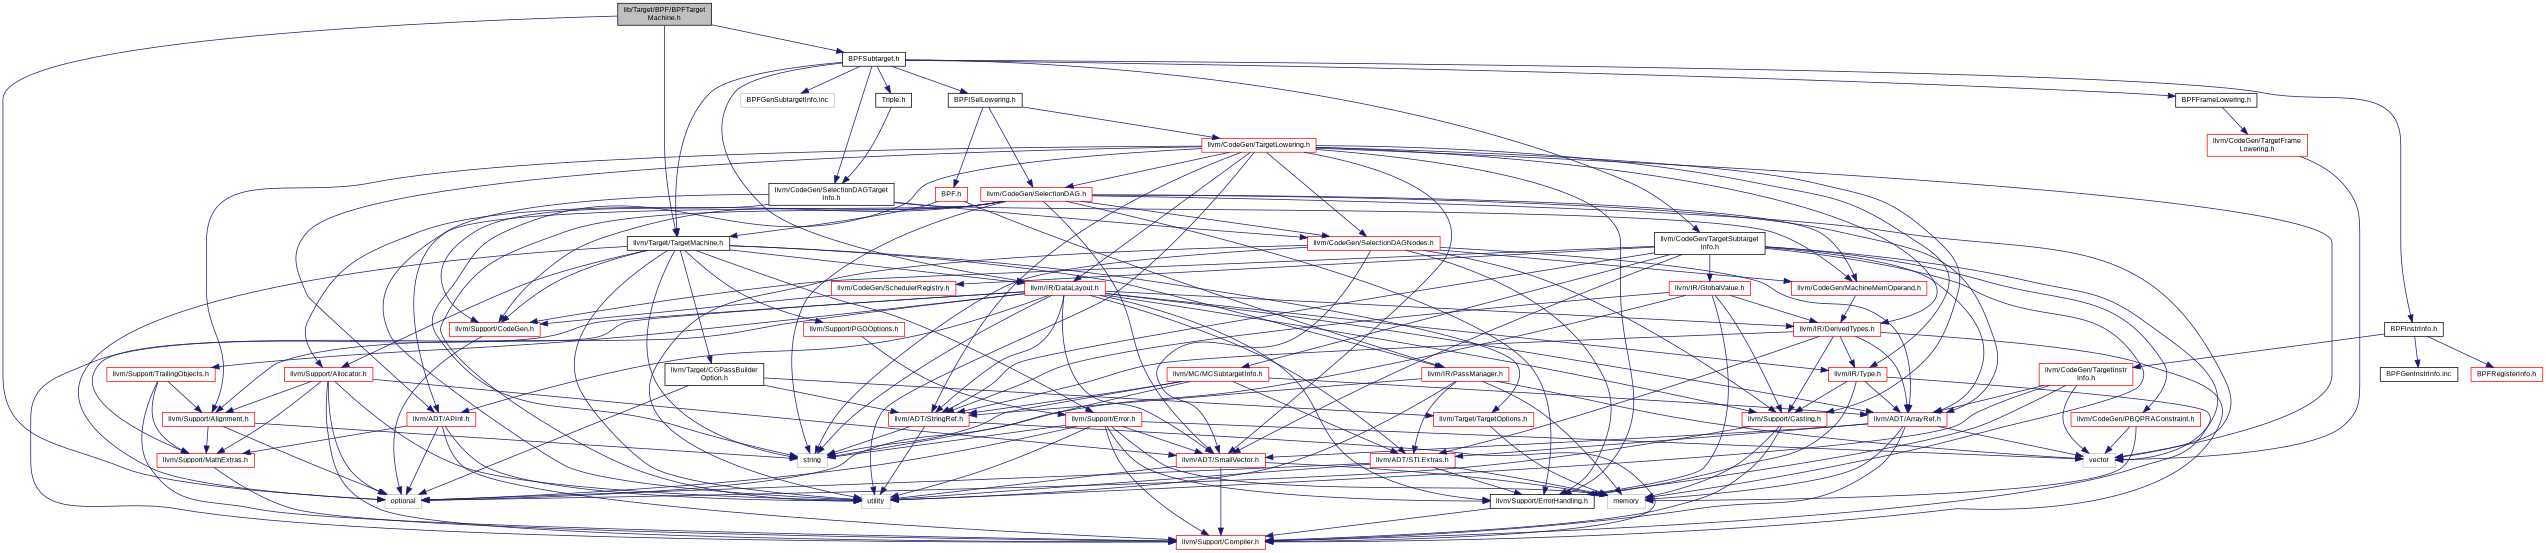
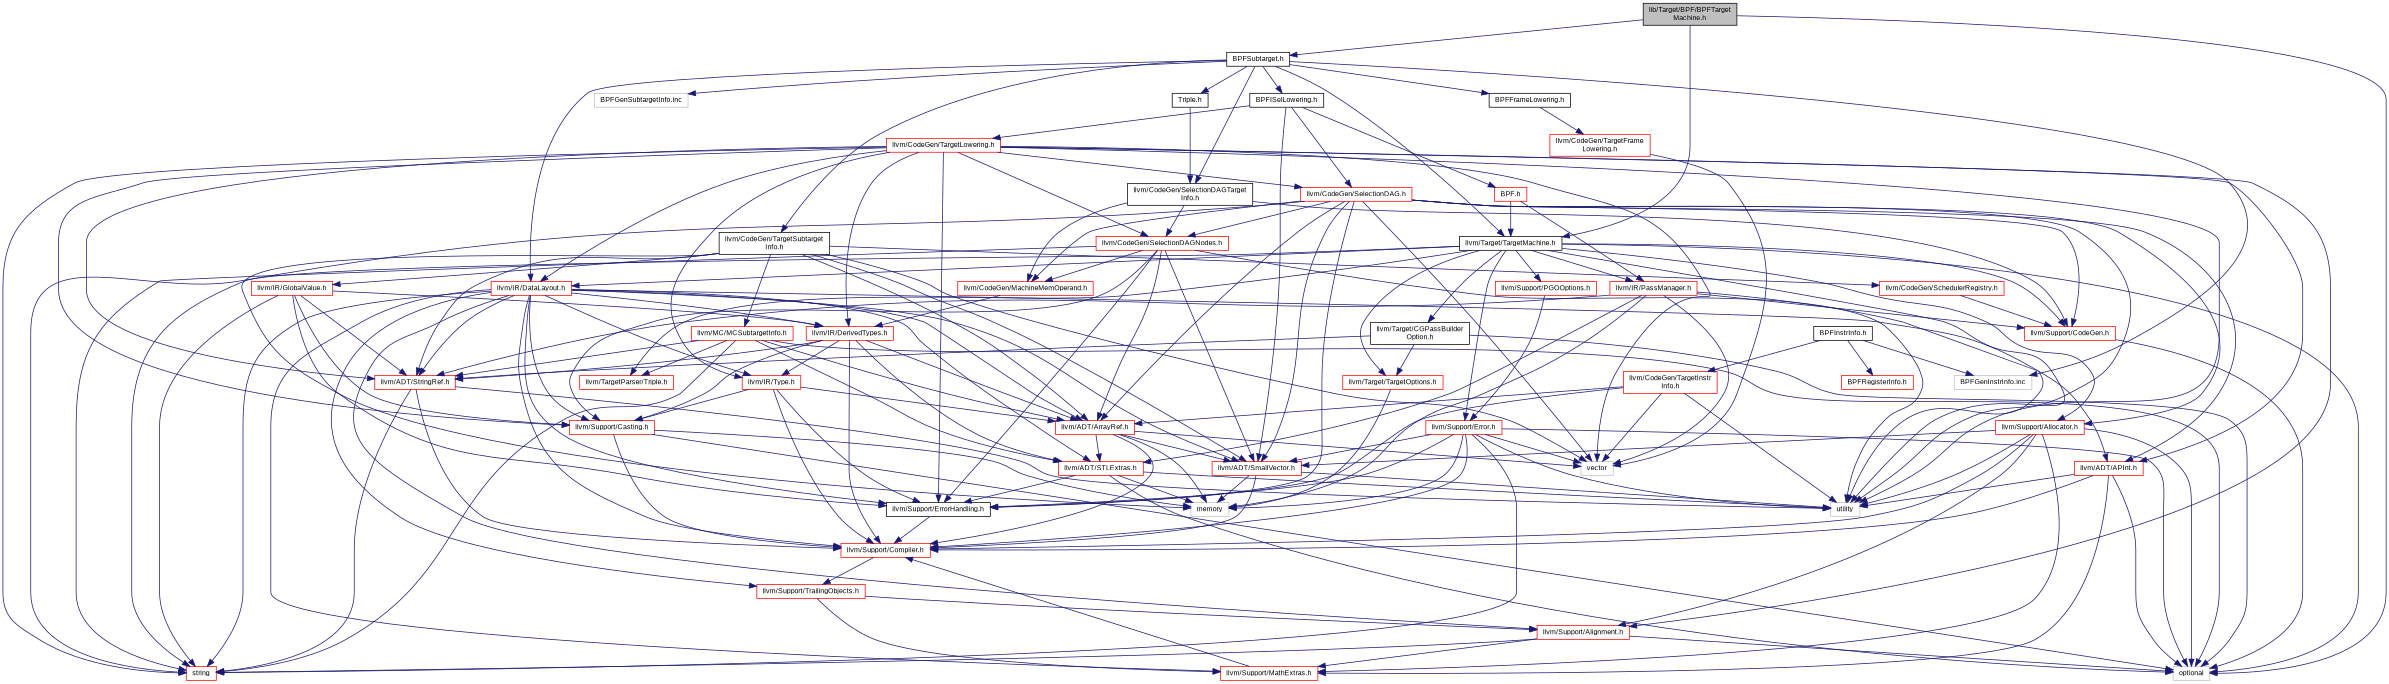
edge "BPFSubtarget.h" -> "BPFInstrInfo.h": now "BPFSubtarget.h" -> "BPFGenInstrInfo.inc"
edge "llvm/CodeGen/TargetSubtarget Info.h" -> "llvm/Support/CodeGen.h": now "llvm/IR/PassManager.h" -> "llvm/Support/CodeGen.h"
edge "llvm/CodeGen/TargetLowering.h" -> "llvm/ADT/SmallVector.h": now "BPFISelLowering.h" -> "llvm/ADT/SmallVector.h"
edge "llvm/CodeGen/SelectionDAGTarget Info.h" -> "utility": removed
node "BPFGenInstrInfo.inc": color black -> grey75
node "llvm/TargetParser/Triple.h": added
node "llvm/CodeGen/PBQPRAConstraint.h": removed
node "string": color grey75 -> red
edge "llvm/Support/TrailingObjects.h" -> "llvm/Support/Compiler.h": reversed
